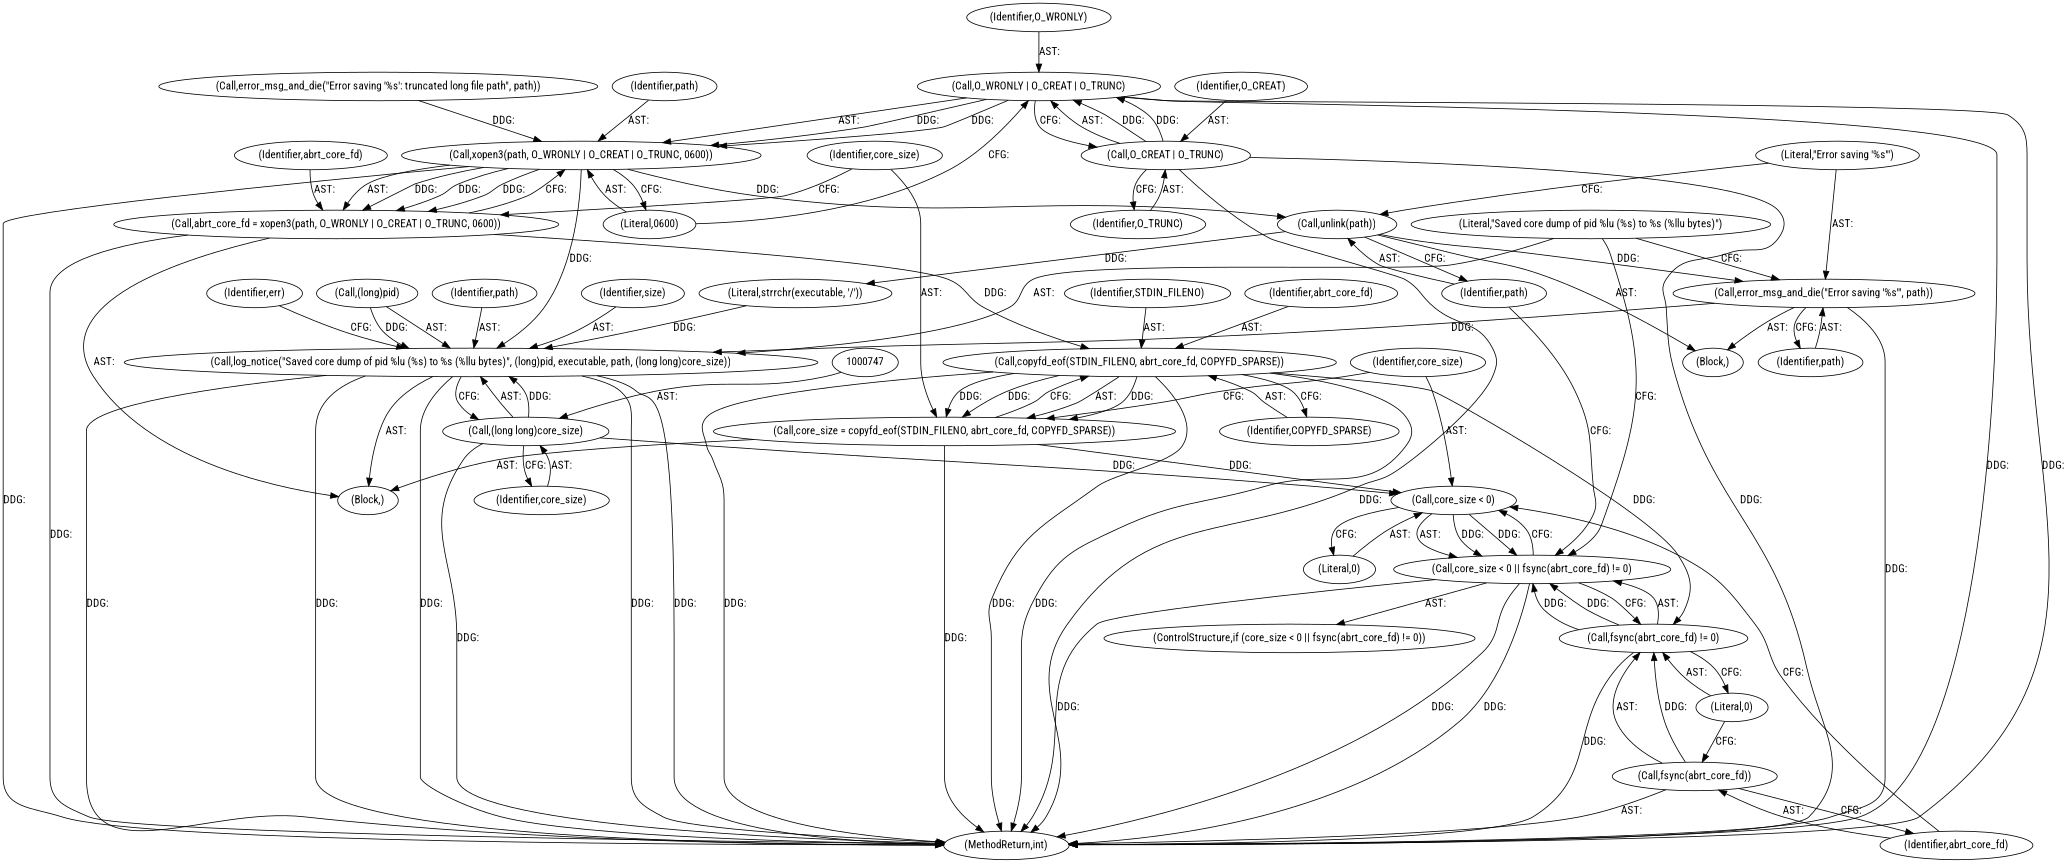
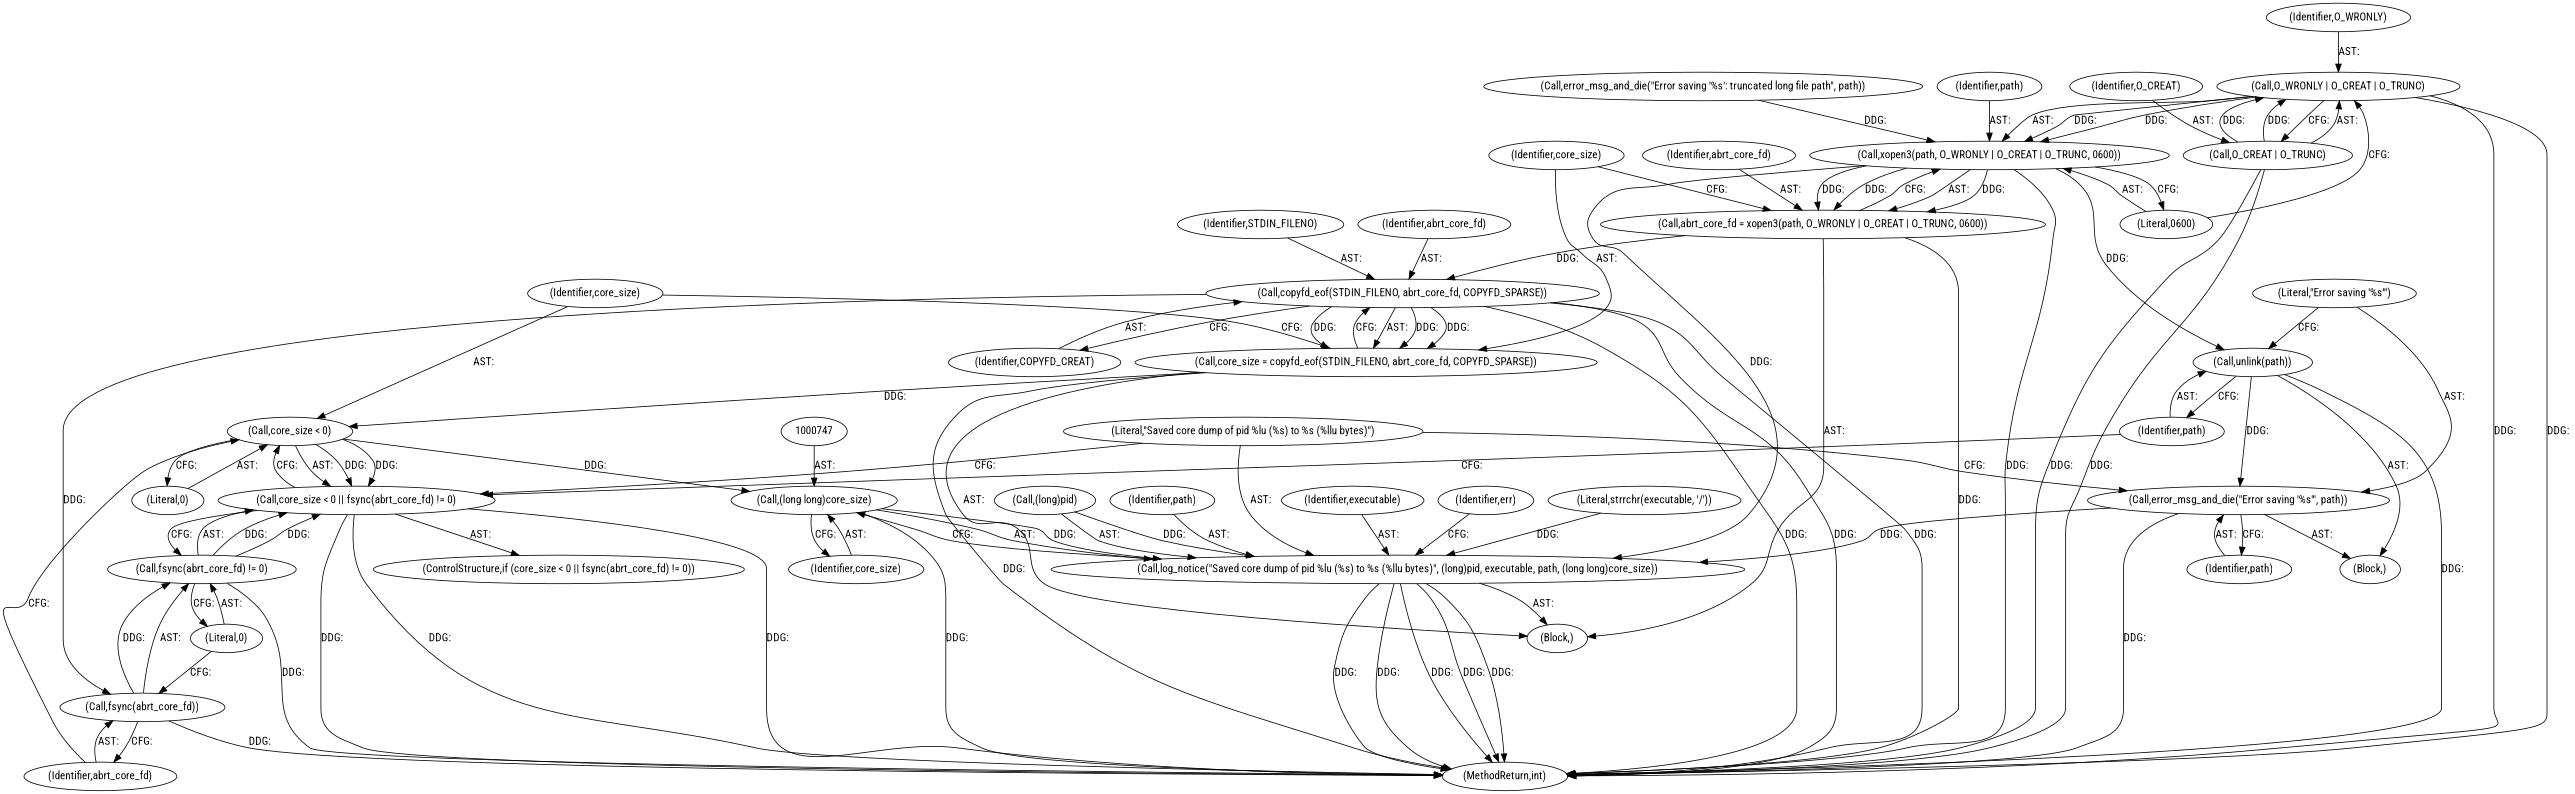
node "(Identifier,O_TRUNC)": removed
edge "(Call,unlink(path))" -> "(Literal,strrchr(executable, '/'))": now "(Call,unlink(path))" -> "(MethodReturn,int)"
node "(Identifier,size)": label "(Identifier,size)" -> "(Identifier,executable)"
node "(Identifier,COPYFD_SPARSE)": label "(Identifier,COPYFD_SPARSE)" -> "(Identifier,COPYFD_CREAT)"
edge "(Call,copyfd_eof(STDIN_FILENO, abrt_core_fd, COPYFD_SPARSE))" -> "(Call,fsync(abrt_core_fd) != 0)": now "(Call,copyfd_eof(STDIN_FILENO, abrt_core_fd, COPYFD_SPARSE))" -> "(Call,fsync(abrt_core_fd))"
edge "(Call,(long long)core_size)" -> "(Call,core_size < 0)": reversed
edge "(Call,fsync(abrt_core_fd))" -> "(MethodReturn,int)": label "AST: " -> "DDG: "
